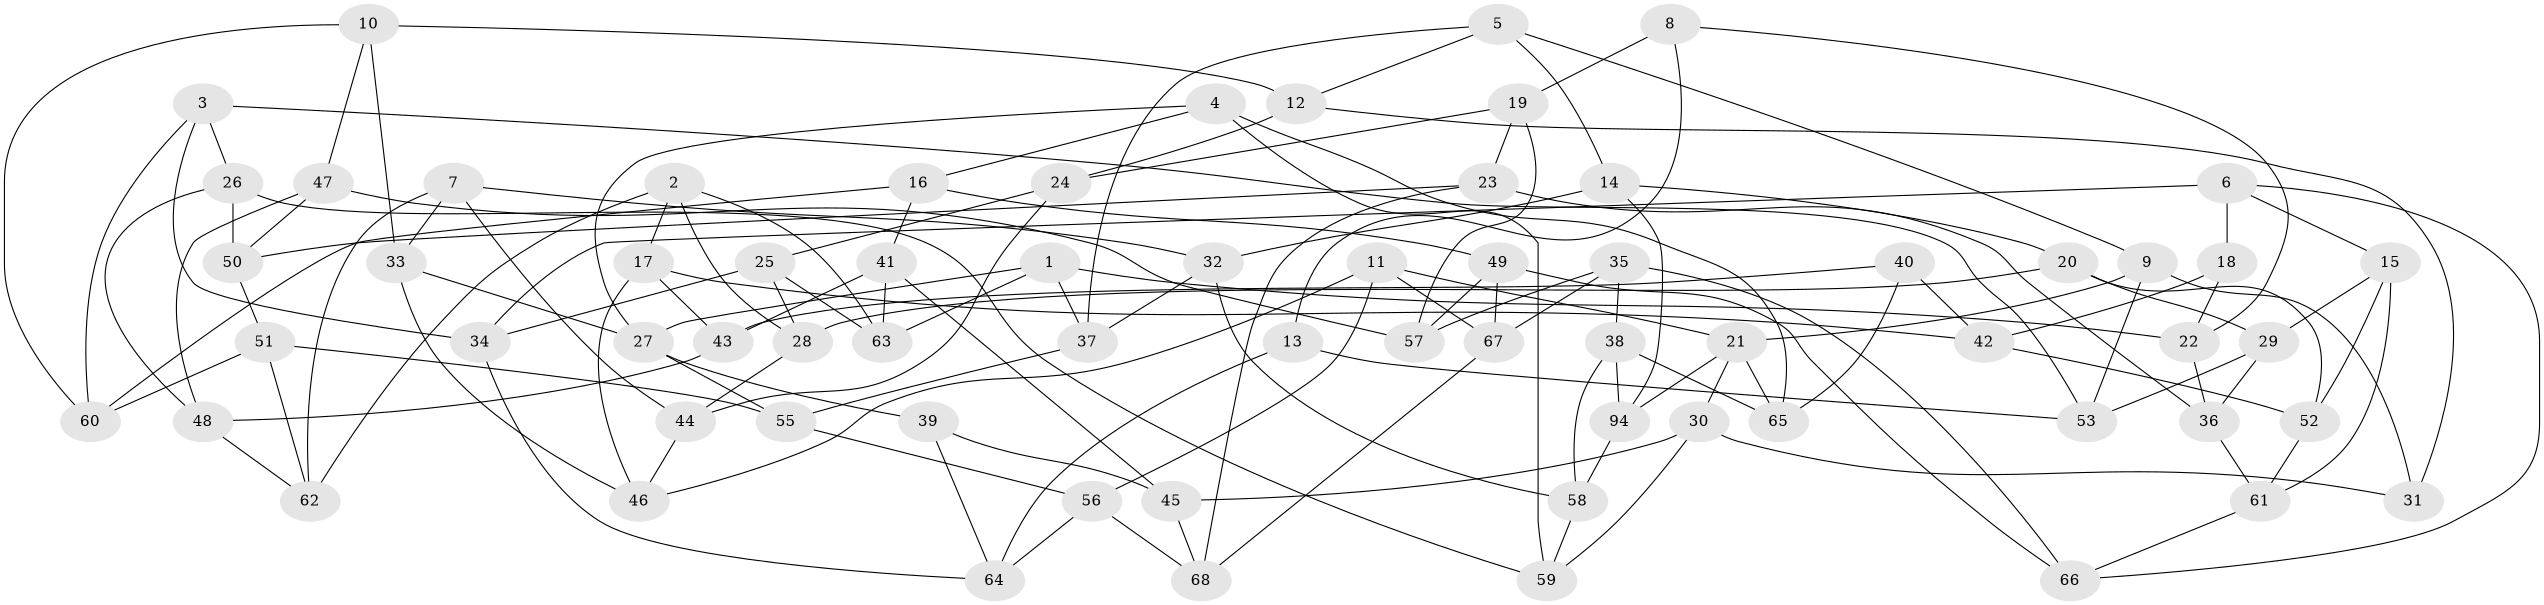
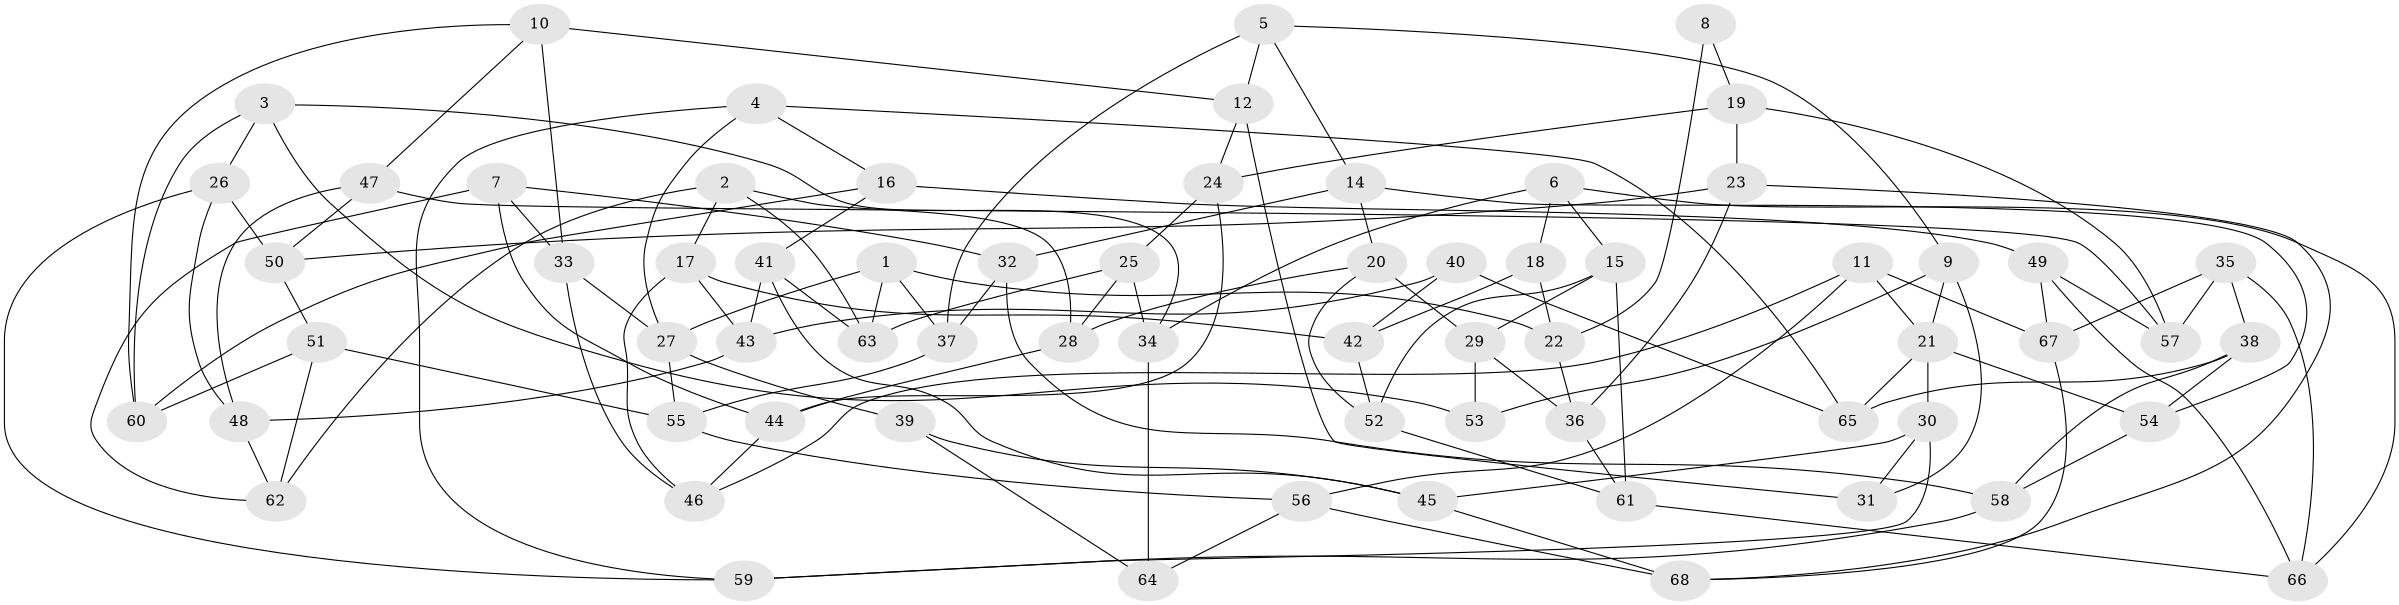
node "13": removed
node "94": label "94" -> "54"
